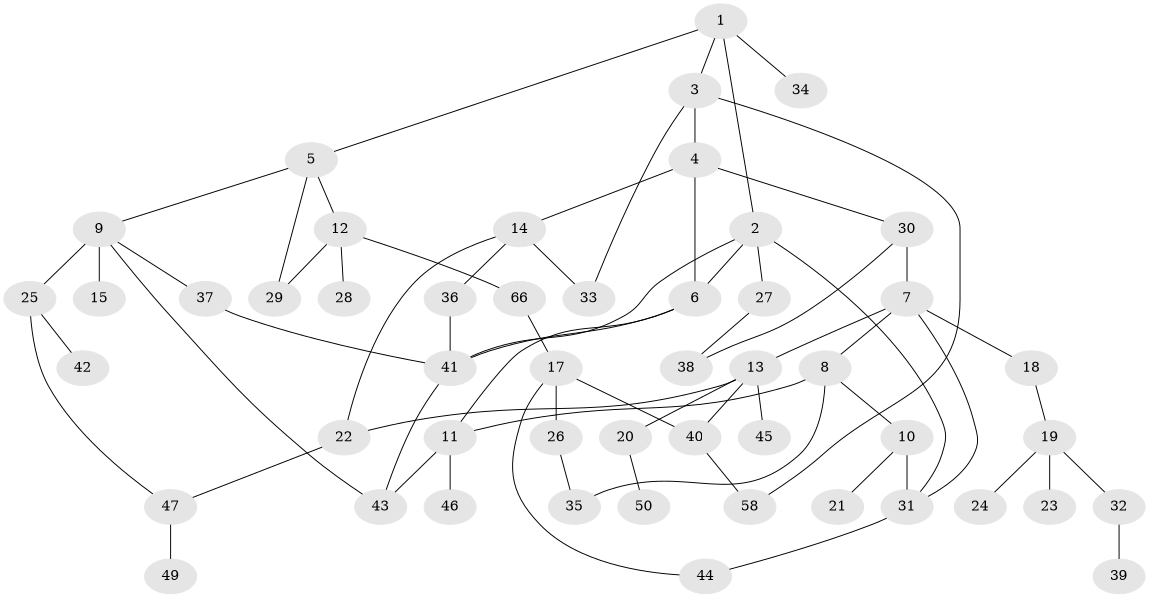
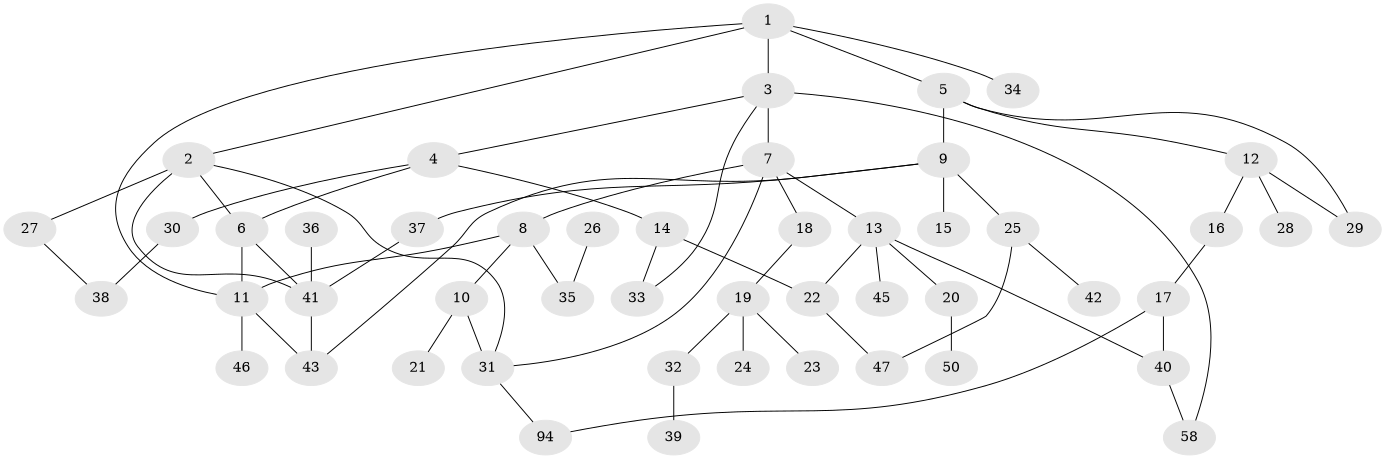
edge "1" -- "11": added
edge "14" -- "36": removed
edge "30" -- "7": now "3" -- "7"
node "66": label "66" -> "16"
edge "17" -- "26": removed
node "49": removed
node "44": label "44" -> "94"
